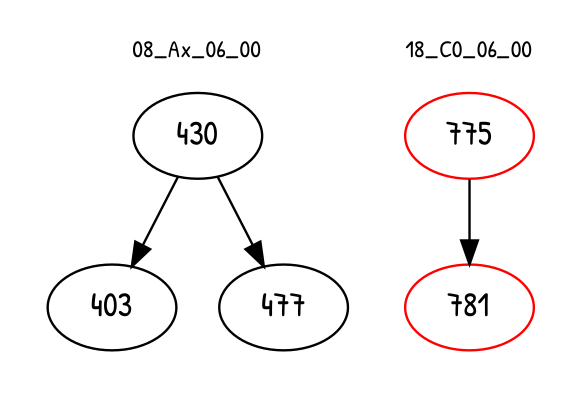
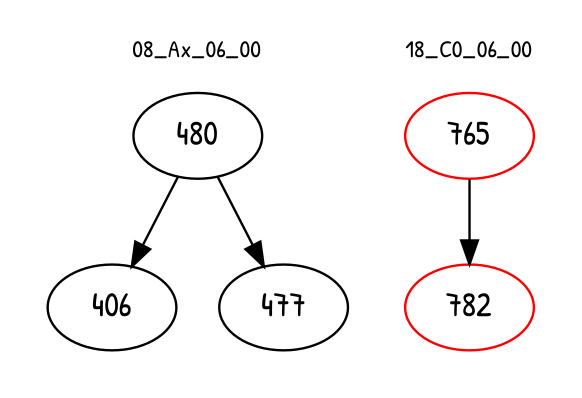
node "430": label "430" -> "480"
node "775": label "775" -> "765"
node "403": label "403" -> "406"
node "781": label "781" -> "782"
